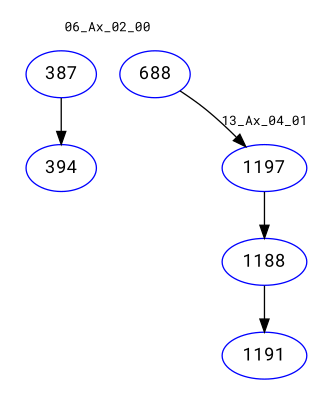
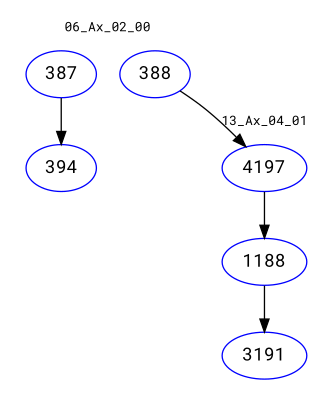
node "688": label "688" -> "388"
node "1197": label "1197" -> "4197"
node "1191": label "1191" -> "3191"
